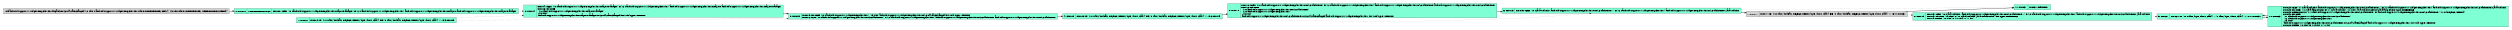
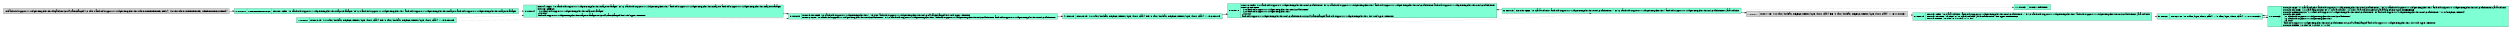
node "2: 0x0004": text "0x0006: INVOKE" -> "0x0006: CHECK"
edge "7: 0x0017" -> "11: 0x0031": removed
edge "5: 0x0010" -> "6: 0x0015": reversed
